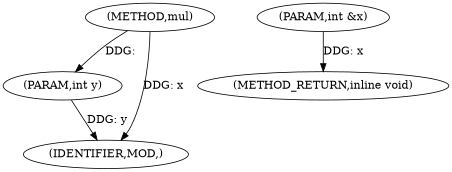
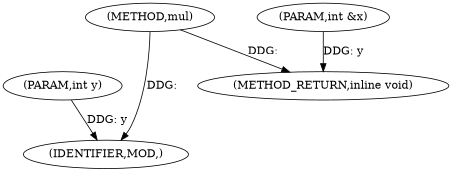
edge "(METHOD,mul)" -> "(PARAM,int y)": now "(METHOD,mul)" -> "(METHOD_RETURN,inline void)"
edge "(PARAM,int &x)" -> "(METHOD_RETURN,inline void)": label "DDG: x" -> "DDG: y"
edge "(METHOD,mul)" -> "(IDENTIFIER,MOD,)": label "DDG: x" -> "DDG: "
